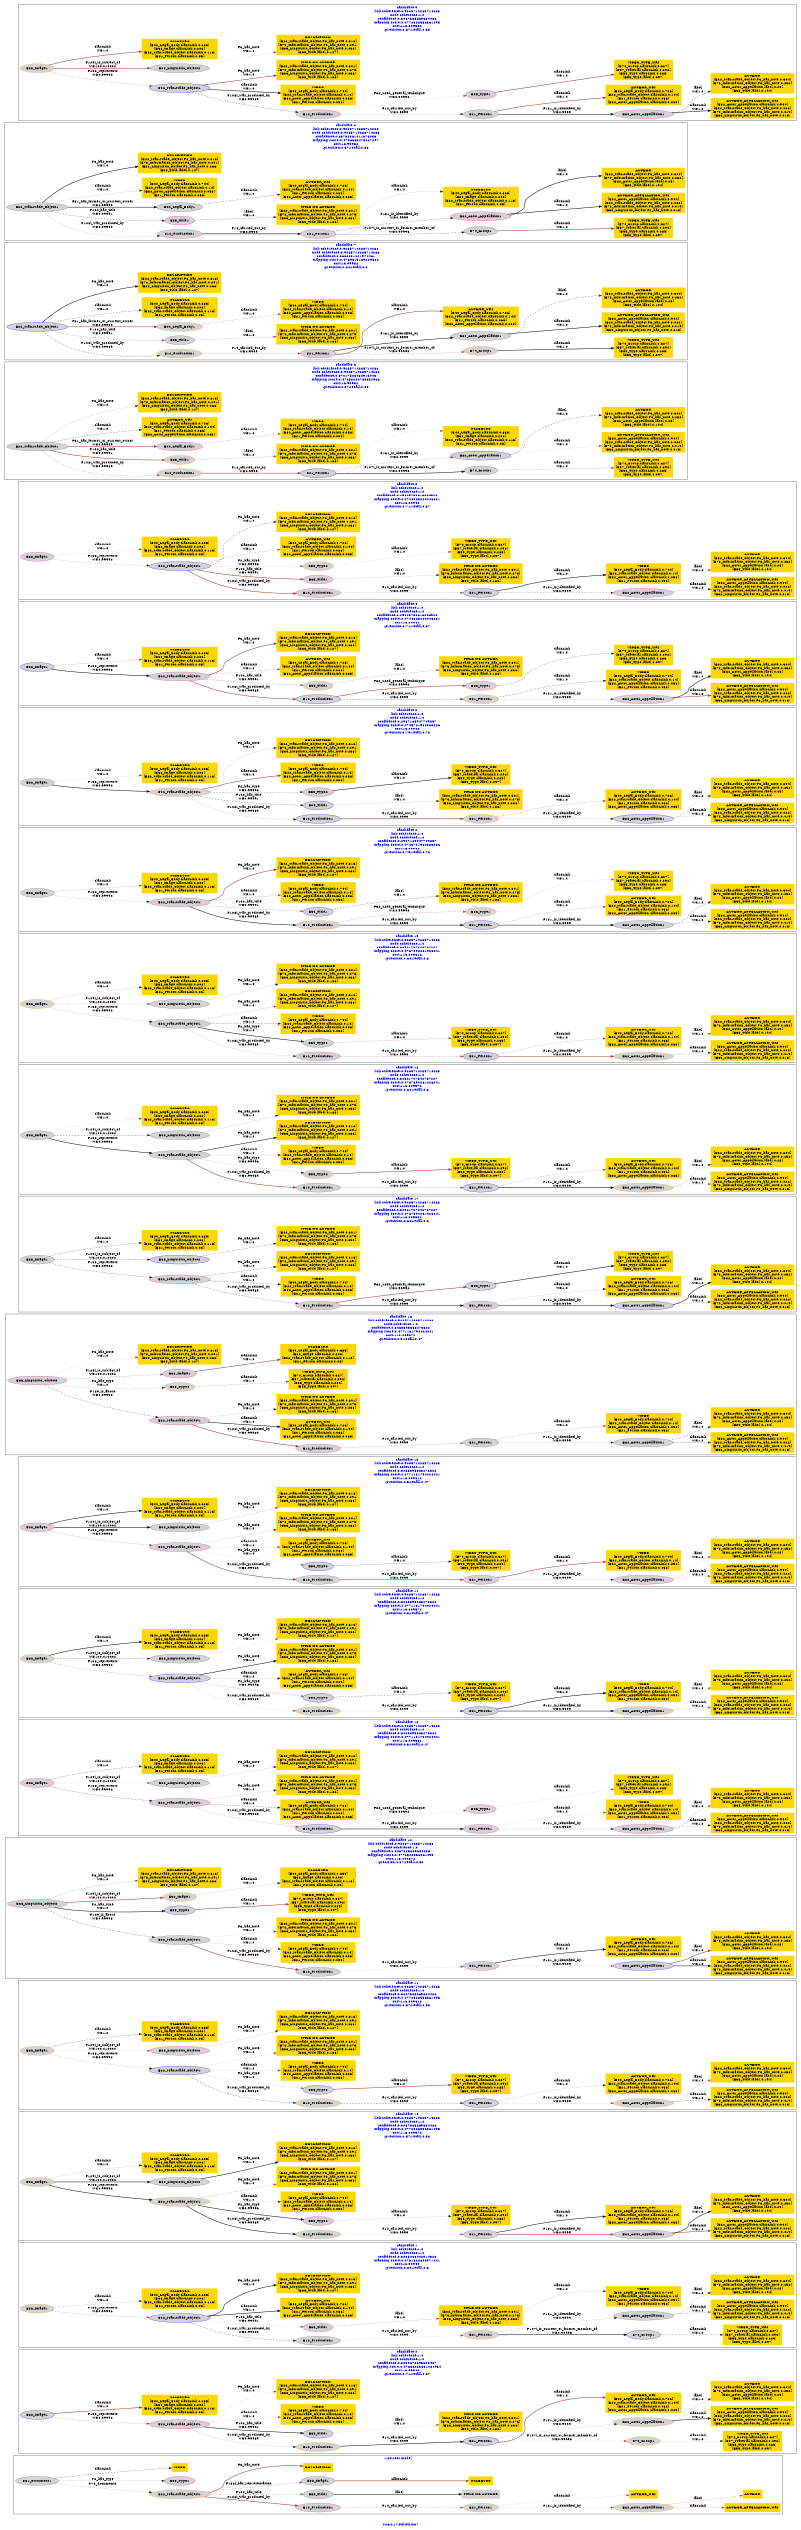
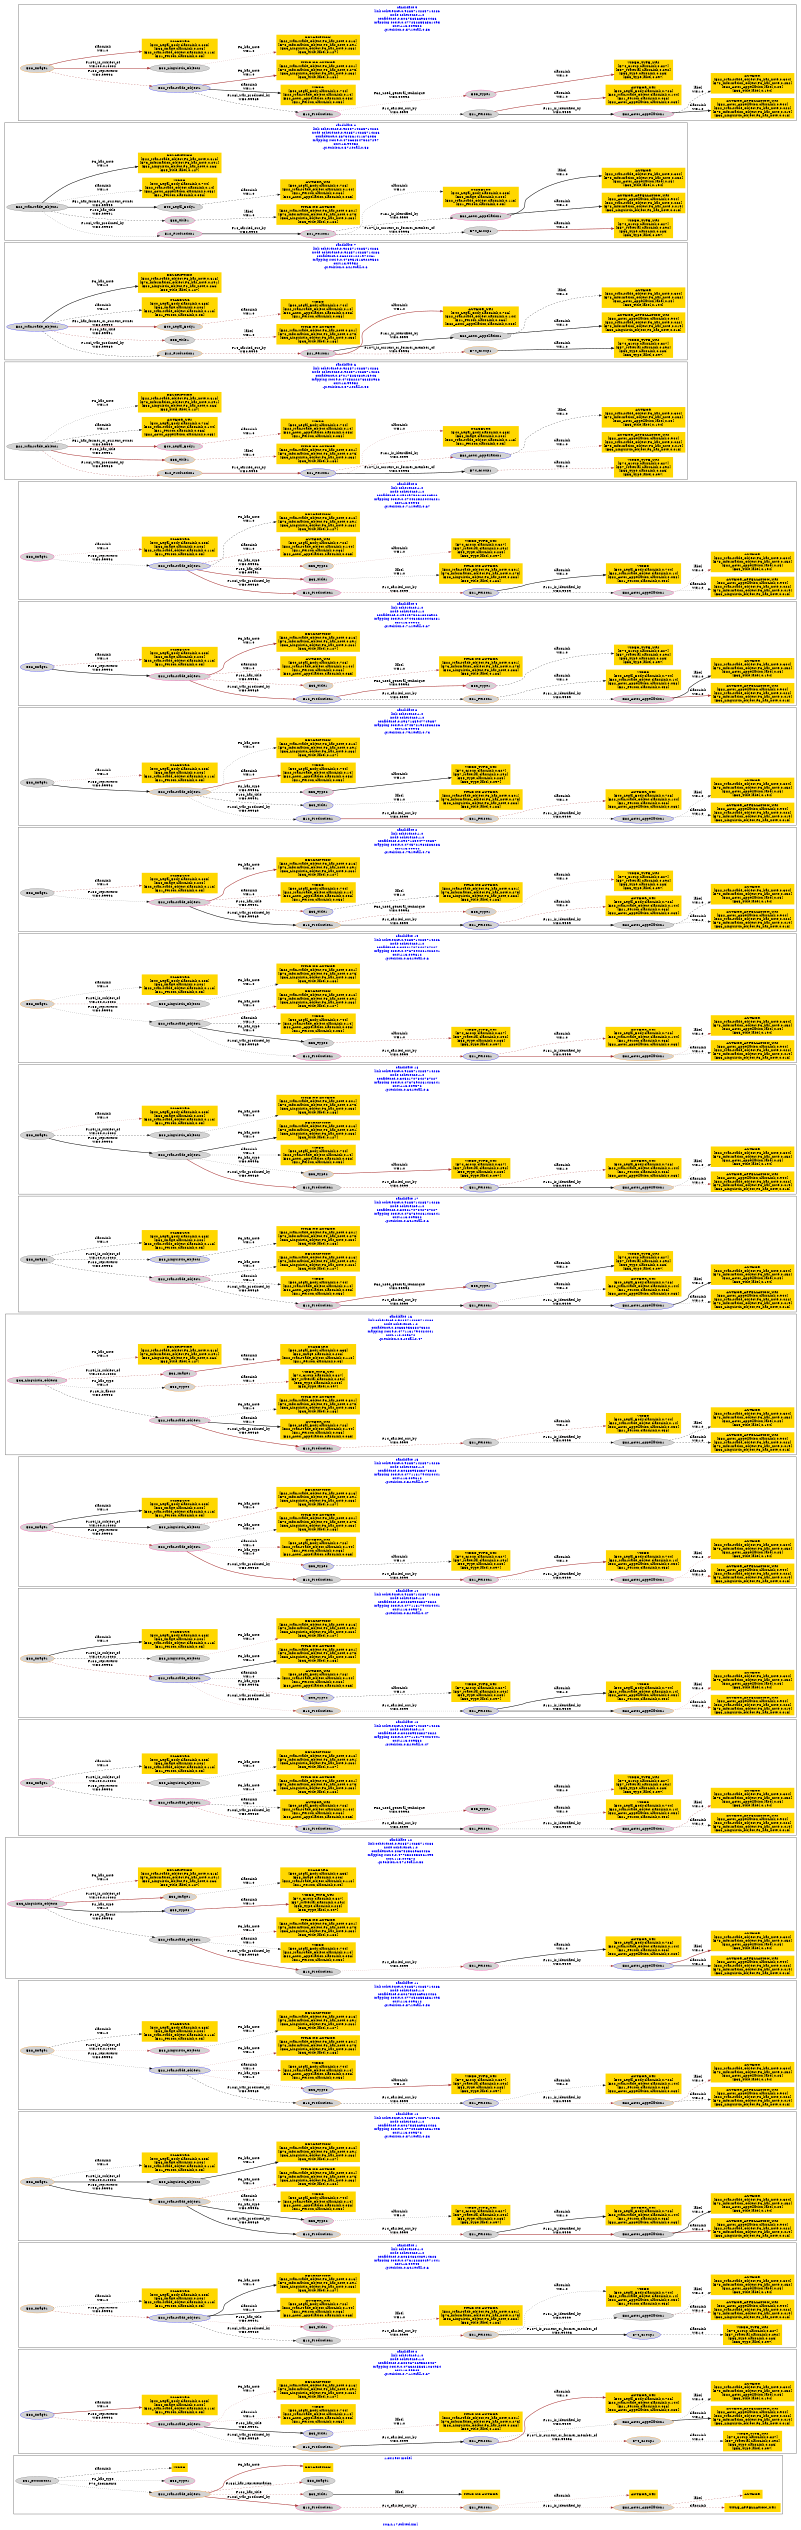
node "IMAGESRC": removed
node "TITLE NO AUTHOR": fillcolor lightgray -> gold
node "AUTHOR_APPELLATION_URI": label "AUTHOR_APPELLATION_URI" -> "TITLE_APPELLATION_URI"
